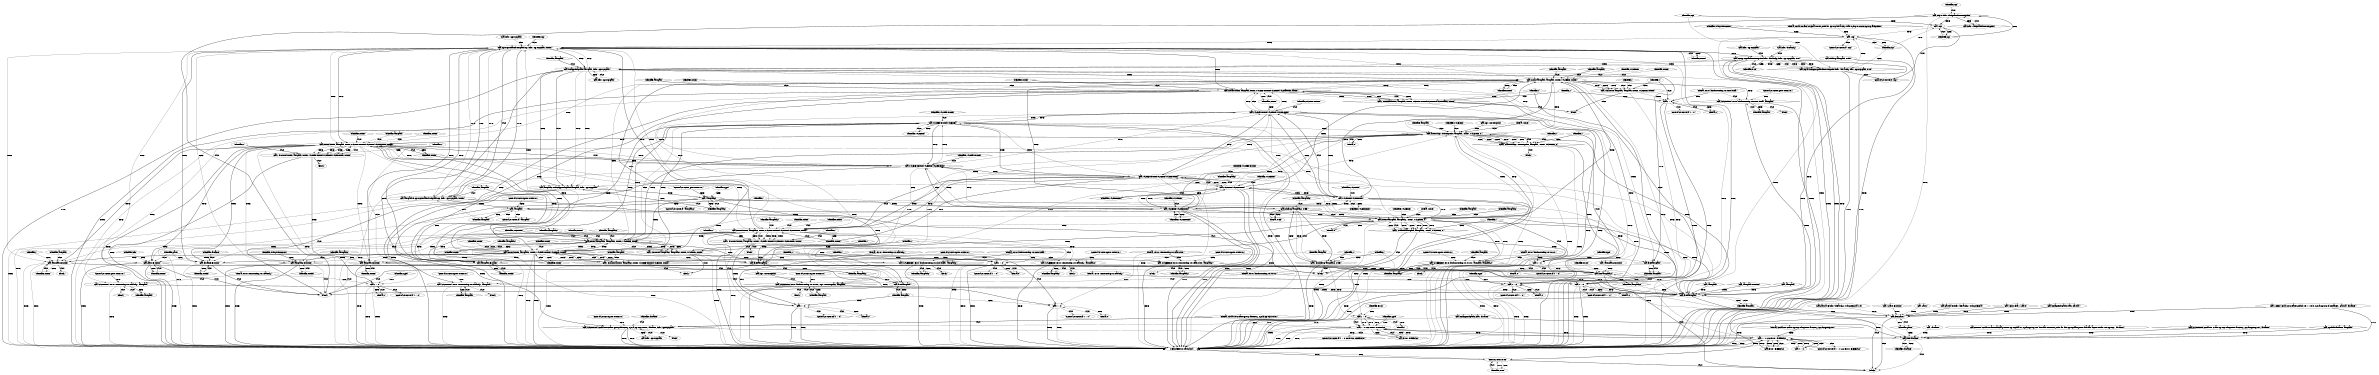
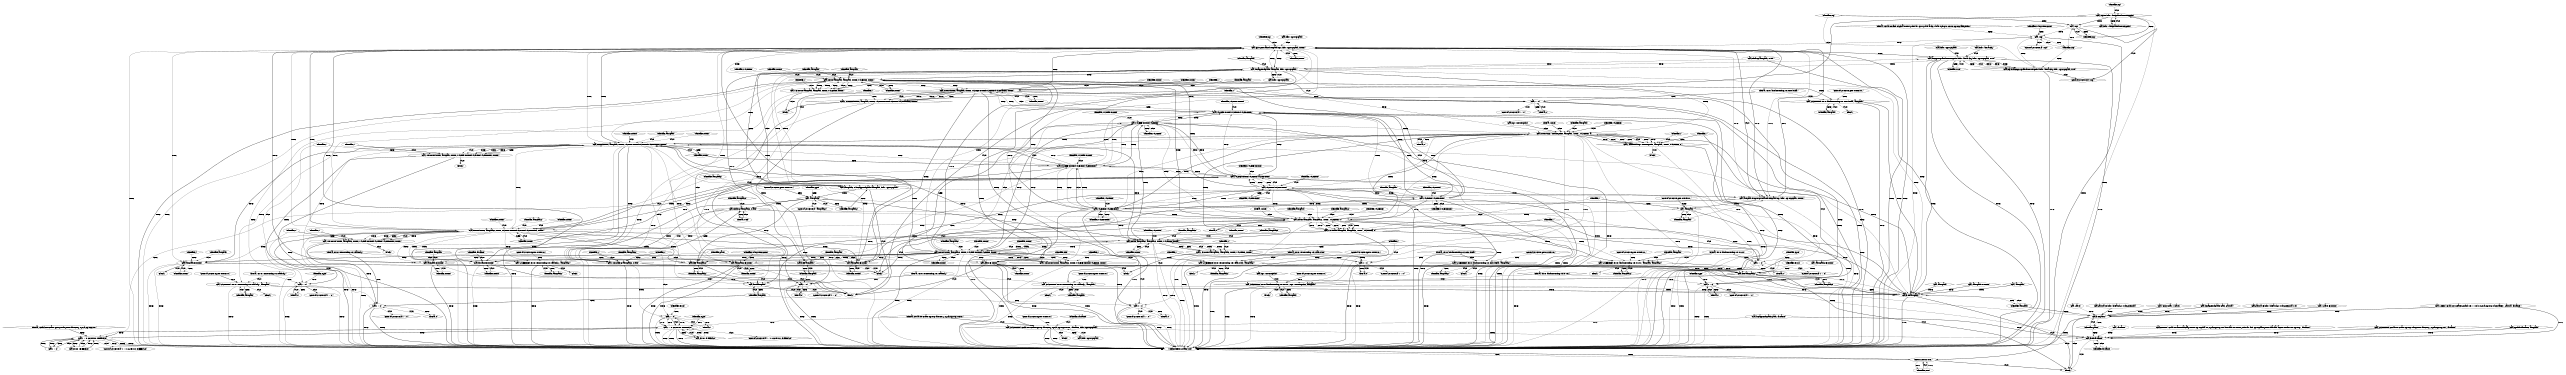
edge "(Call,mount(abs_path2, abs_path2, NULL, MS_BIND, NULL))" -> "(Call,mount(abs_path, abs_path, NULL, MS_BIND, NULL))": now "(Call,r = mount(abs_path, abs_path, NULL, MS_BIND, NULL))" -> "(Call,mount(abs_path, abs_path, NULL, MS_BIND, NULL))"
node "(ControlStructure,if (!abs_path))": removed
